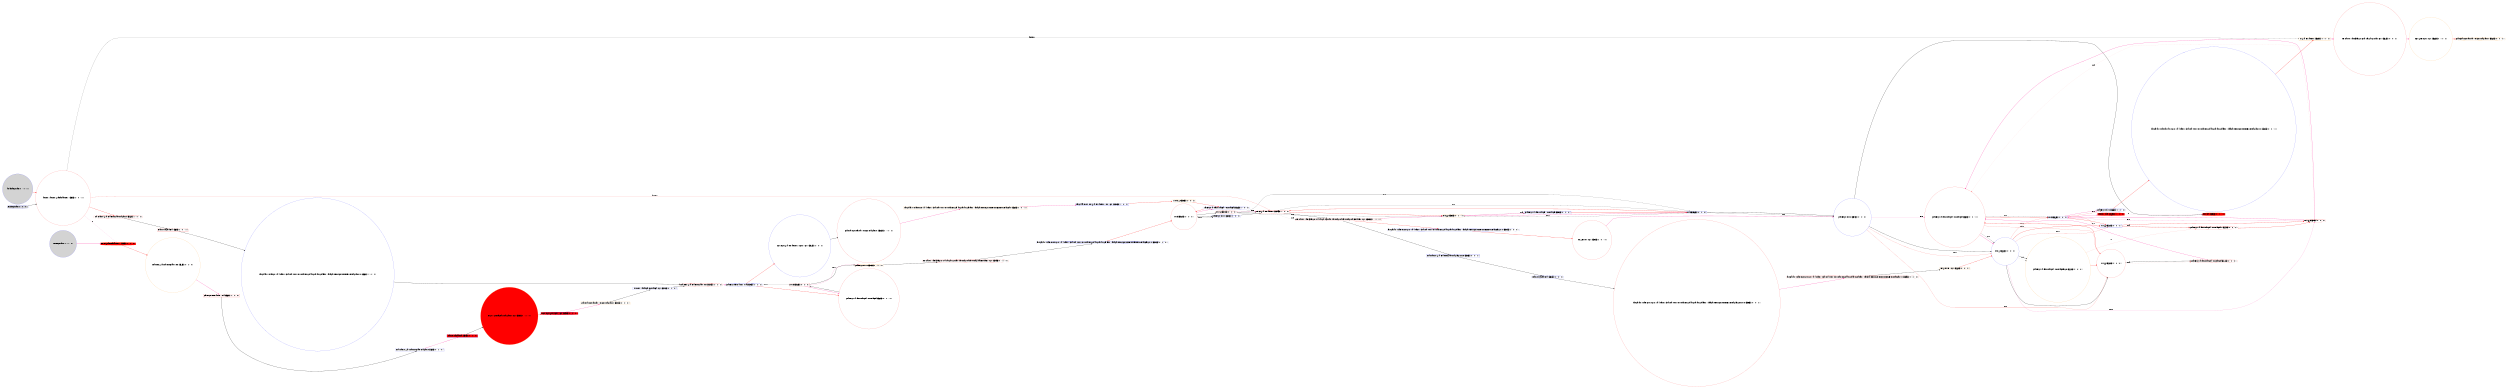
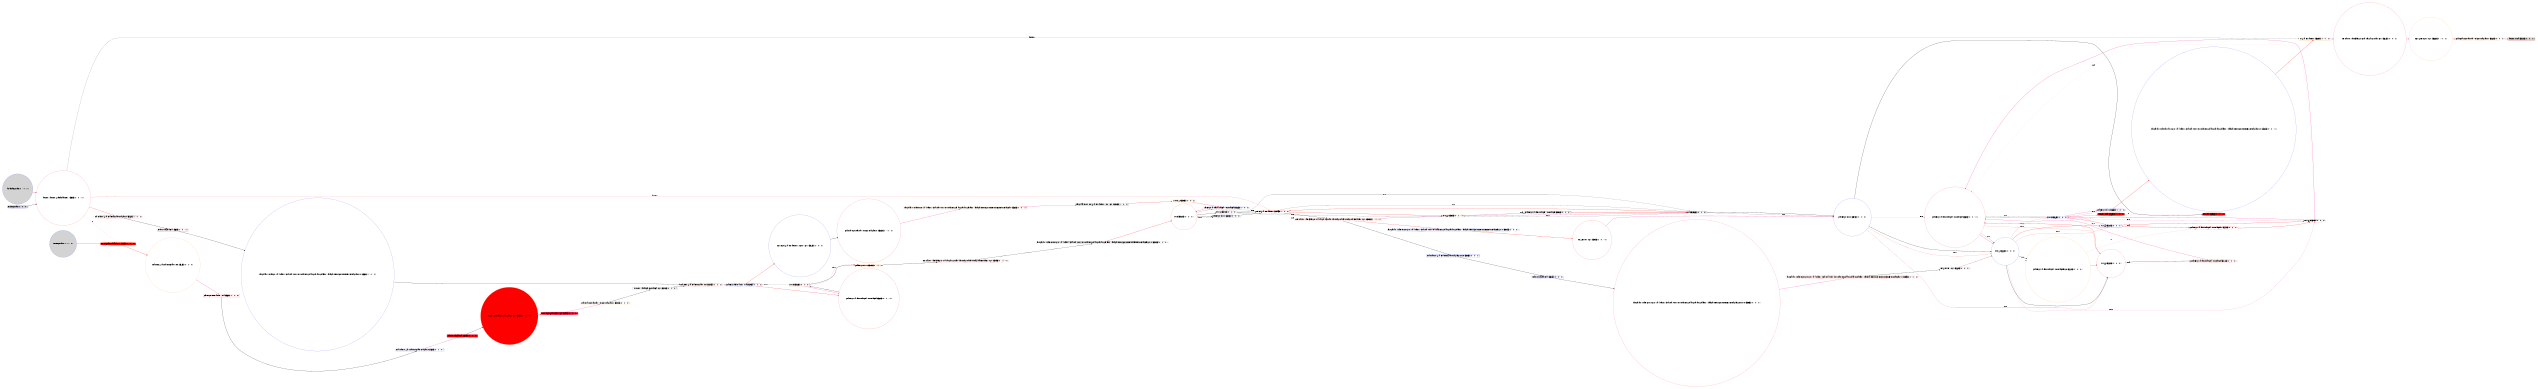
node "repository.close()@@@67@@@['0', '0', '1']": added
